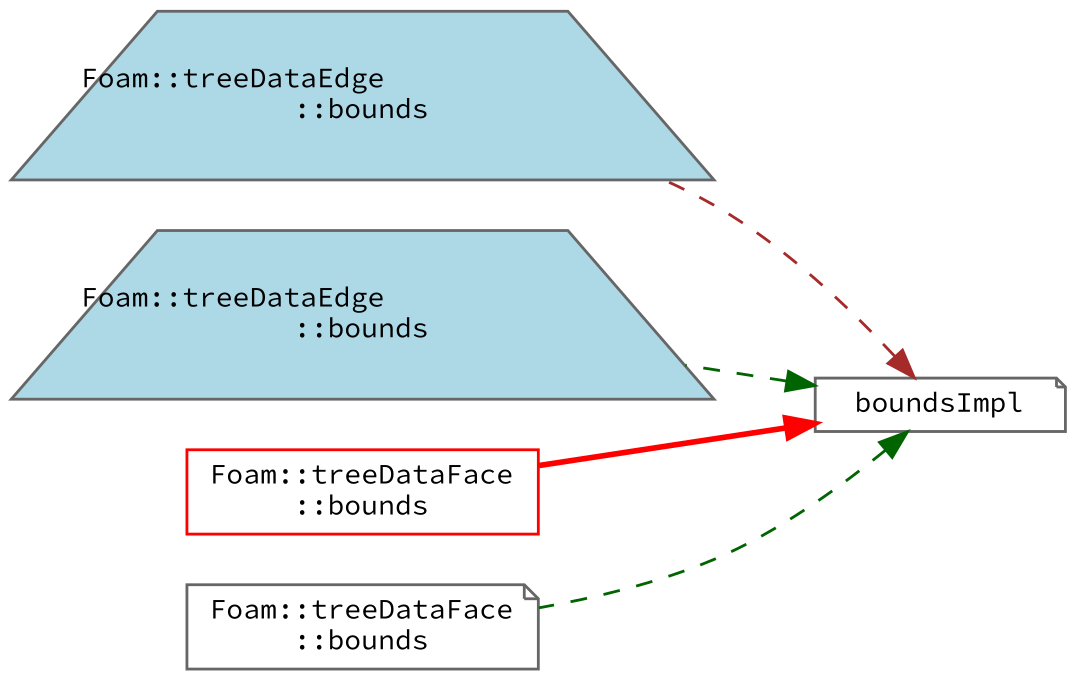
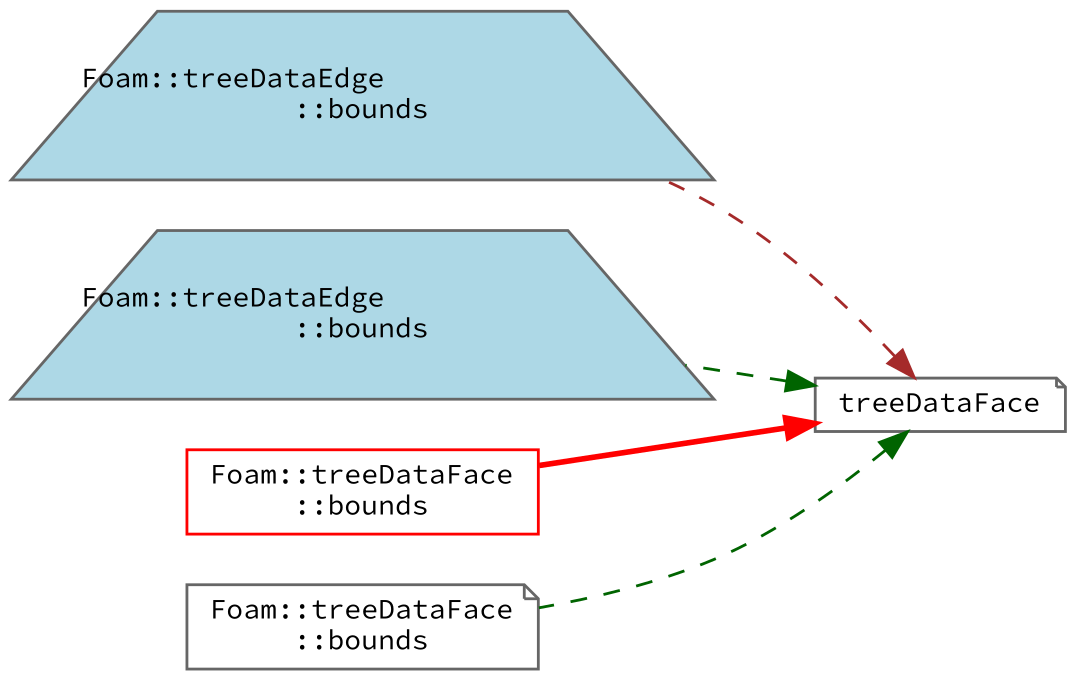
node "boundsImpl": label "boundsImpl" -> "treeDataFace"
